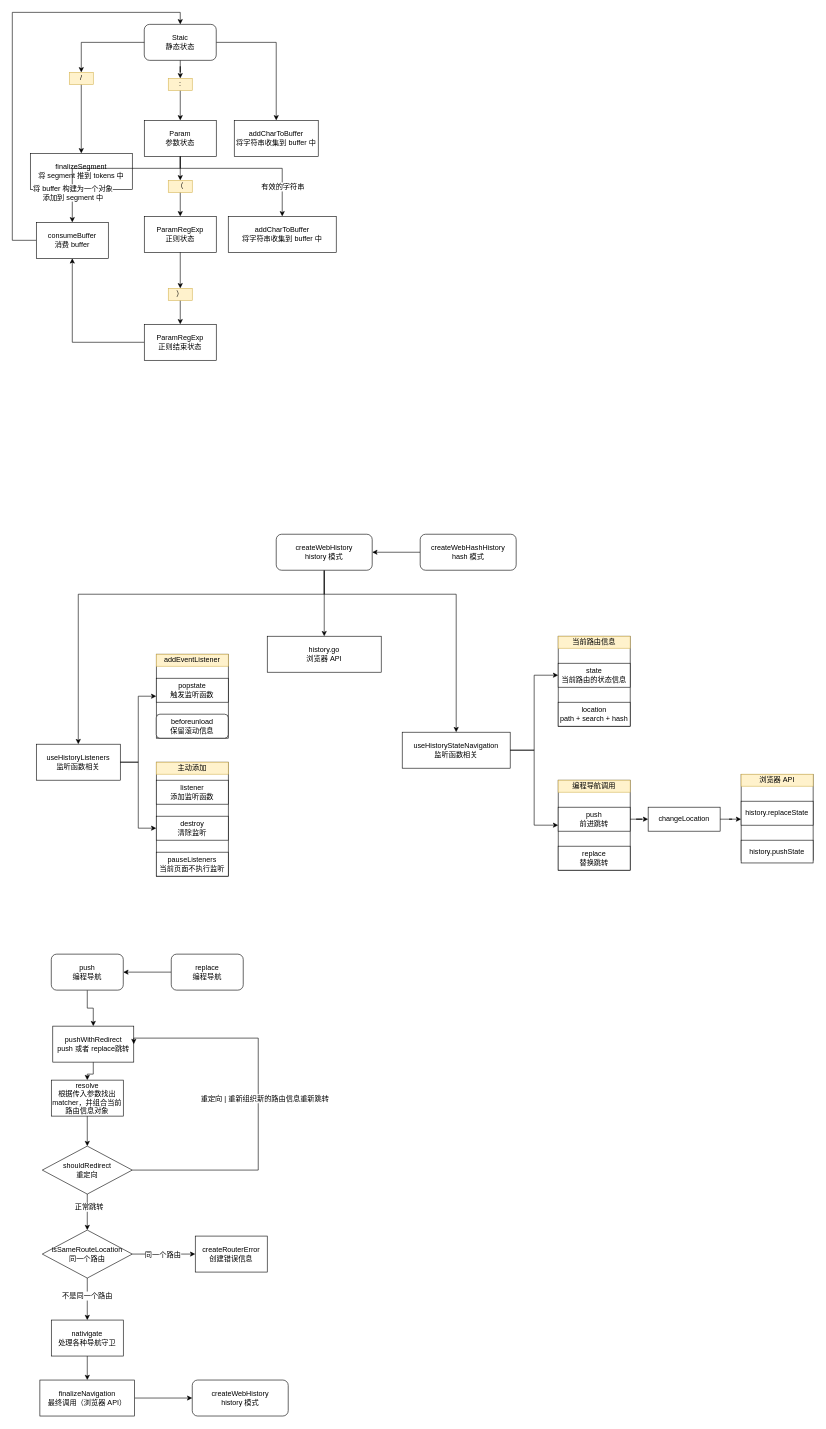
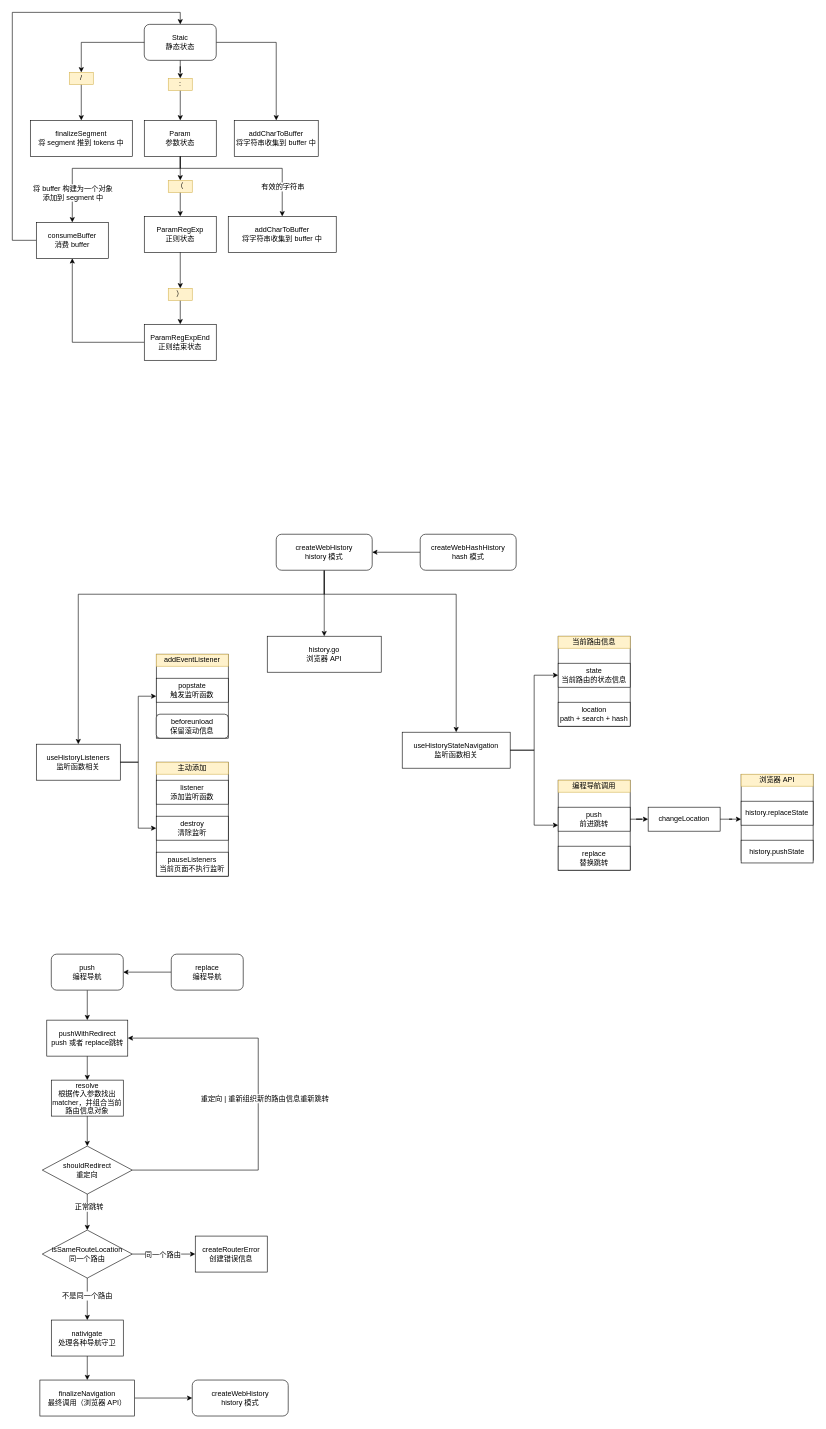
node "finalizeSegment 将 segment 推到 tokens 中": moved (81, 171) -> (81, 138)
node "ParamRegExp 正则结束状态": label "ParamRegExp 正则结束状态" -> "ParamRegExpEnd 正则结束状态"
node "pushWithRedirect push 或者 replace跳转": moved (93, 1044) -> (87, 1038)
